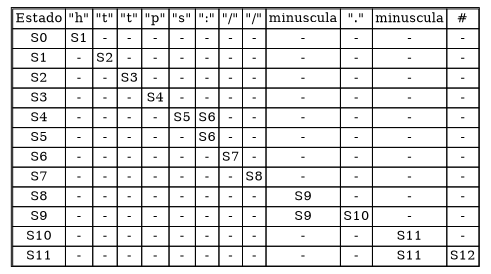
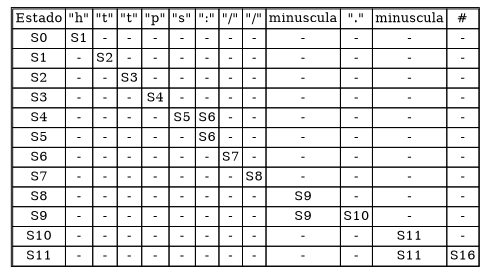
node "Estado": text "S12" -> "S16"
